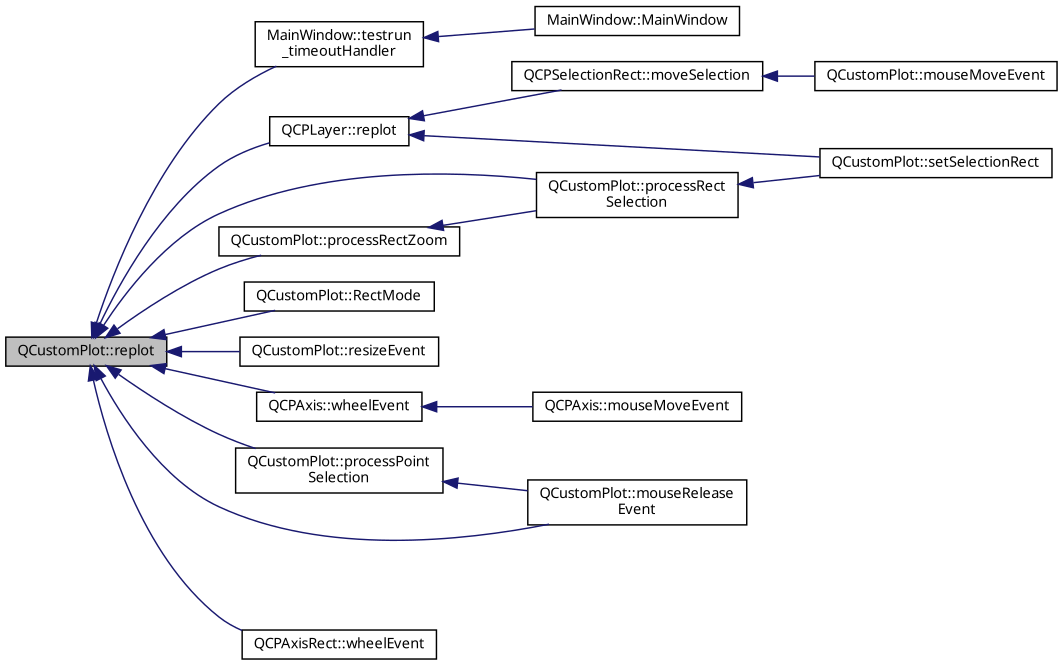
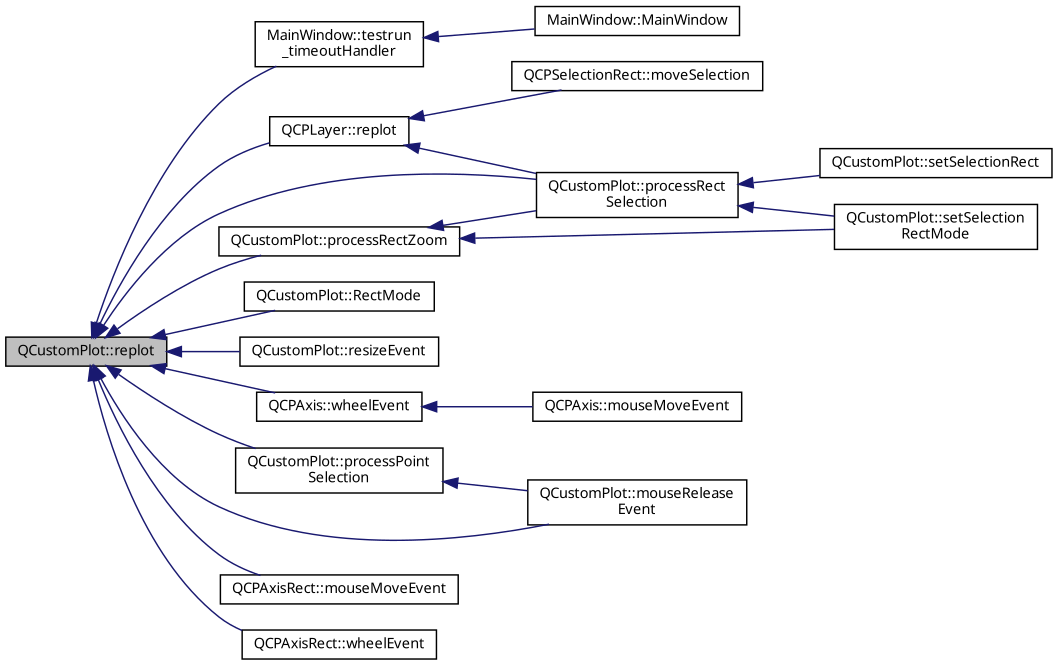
node "QCustomPlot::mouseMoveEvent": removed
edge "QCustomPlot::setSelectionRect" -> "QCPLayer::replot": now "QCustomPlot::processRect Selection" -> "QCPLayer::replot"
node "QCustomPlot::setSelection RectMode": added
node "QCPAxisRect::mouseMoveEvent": added
